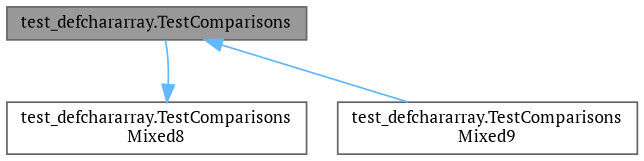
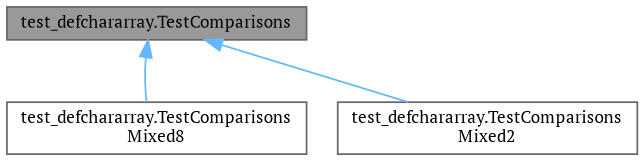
edge "test_defchararray.TestComparisons" -> "test_defchararray.TestComparisons Mixed8": reversed
node "test_defchararray.TestComparisons Mixed9": label "test_defchararray.TestComparisons Mixed9" -> "test_defchararray.TestComparisons Mixed2"
